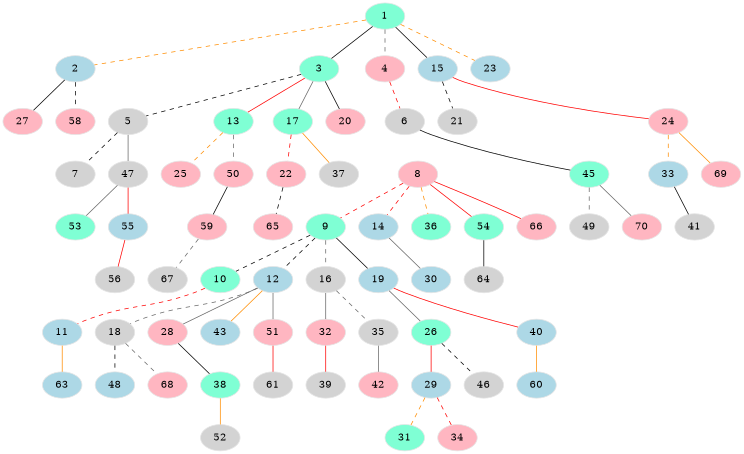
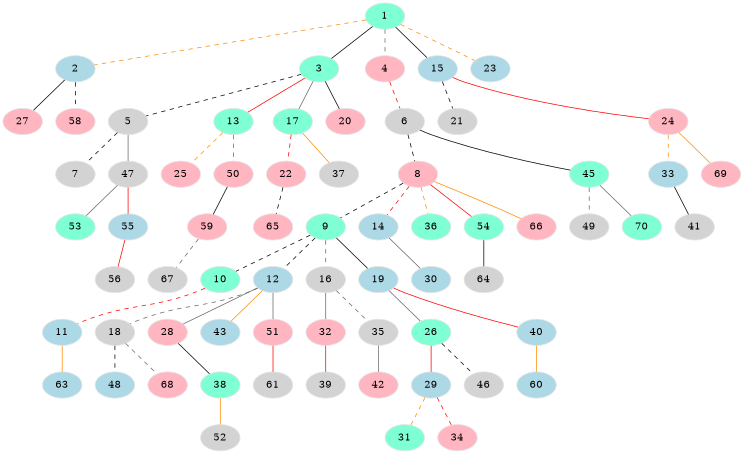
edge "6" -- "8": added
edge "8" -- "66": color red -> darkorange
edge "8" -- "9": color red -> black
node "70": fillcolor lightpink -> aquamarine
